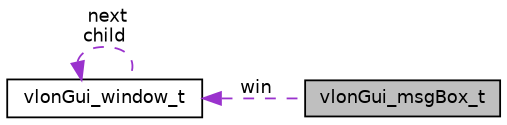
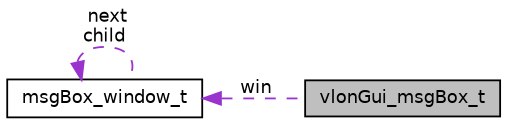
node "vlonGui_window_t": label "vlonGui_window_t" -> "msgBox_window_t"
